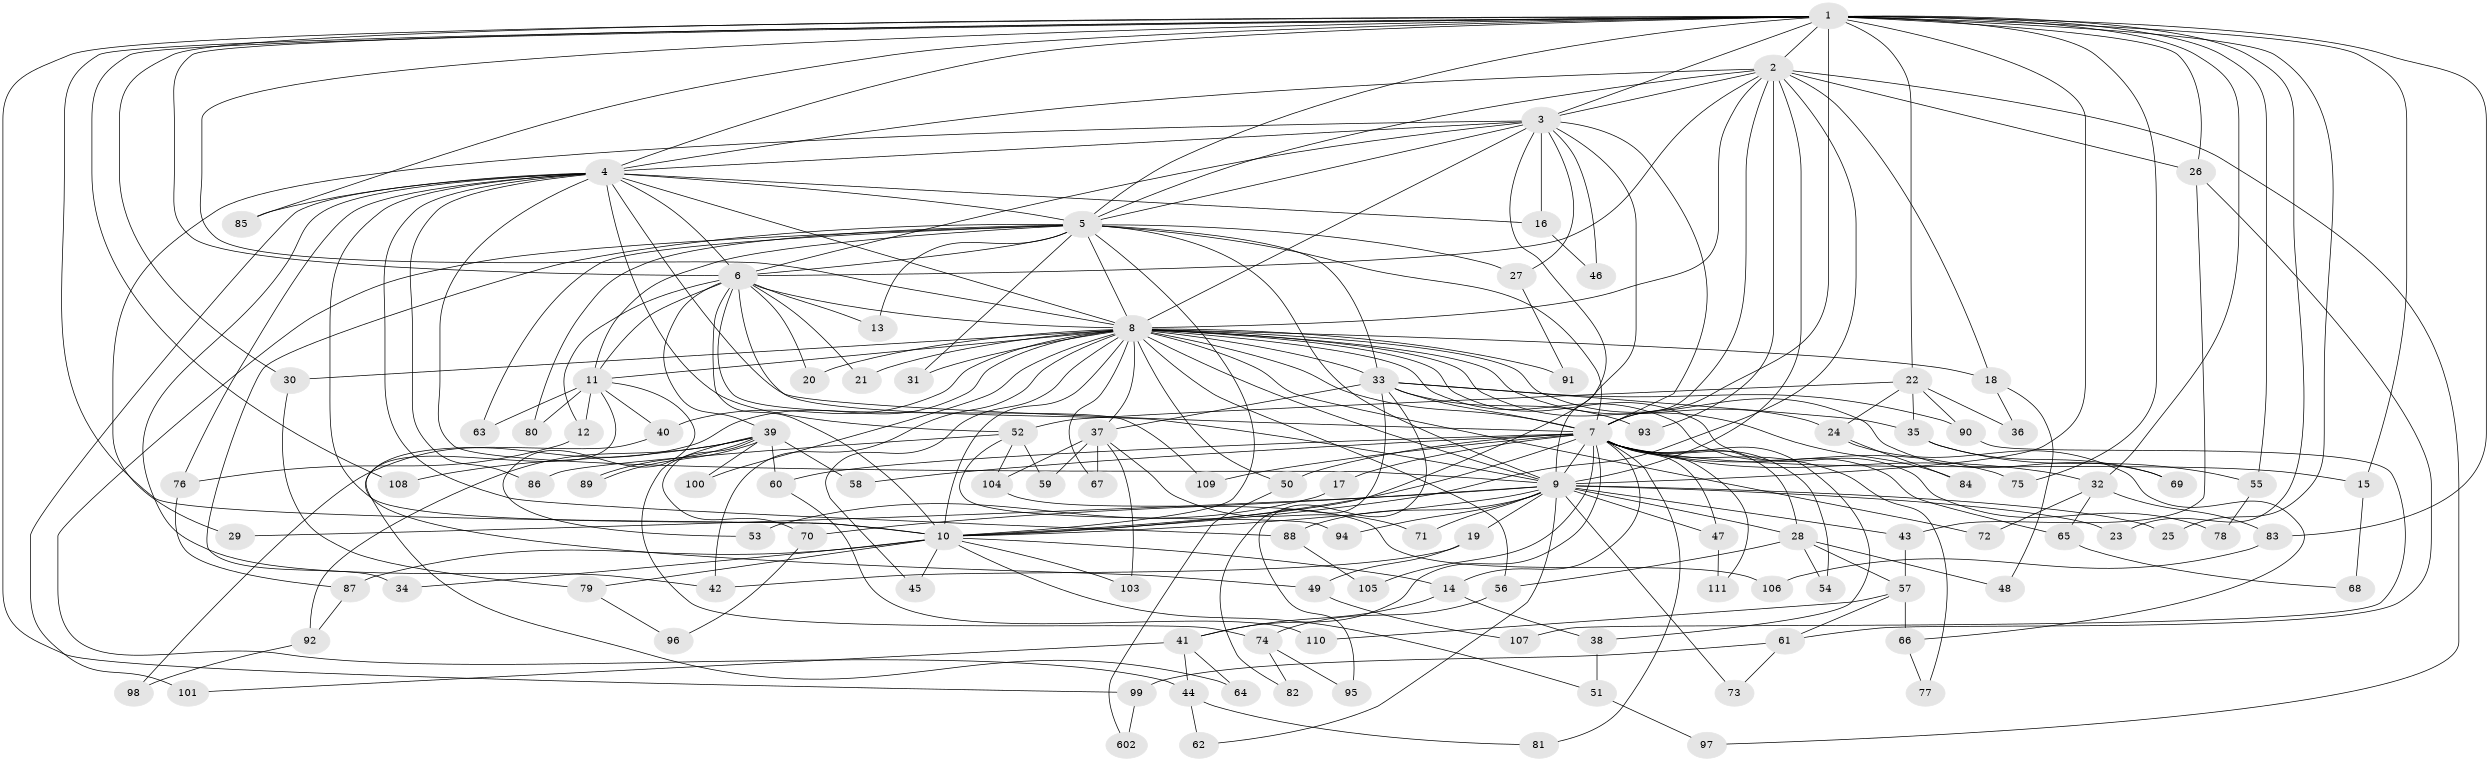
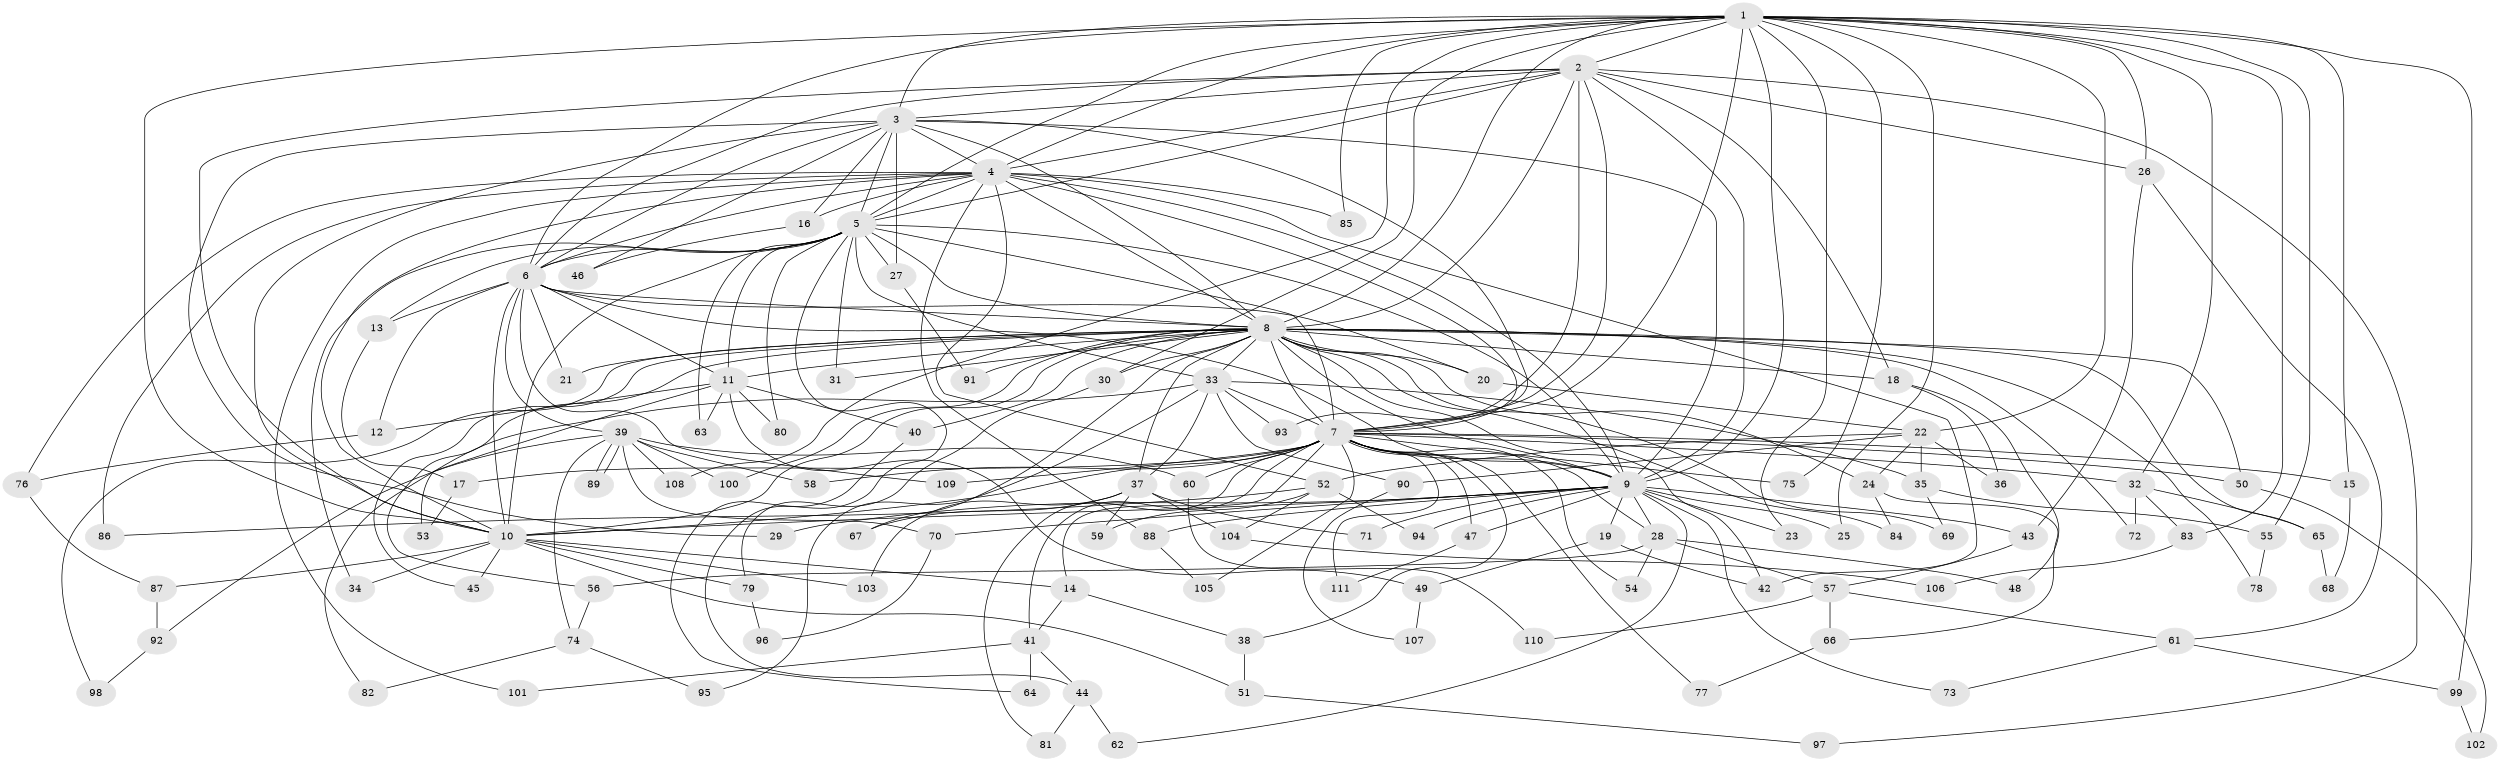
edge "20" -- "22": added
edge "13" -- "17": added
node "602": label "602" -> "102"
